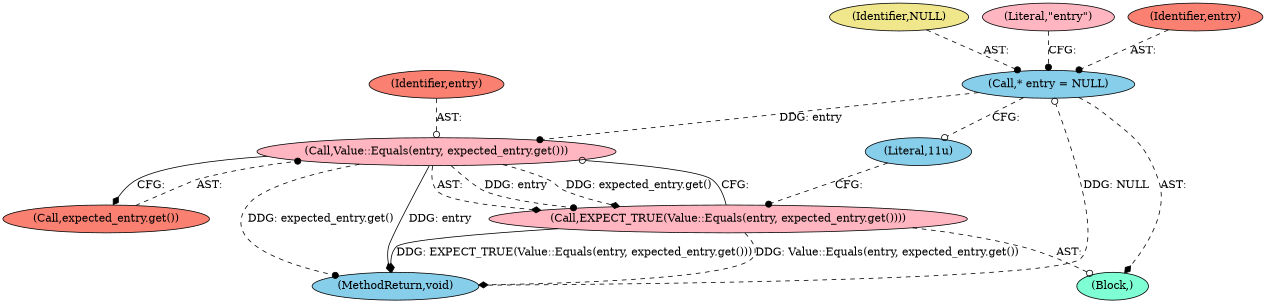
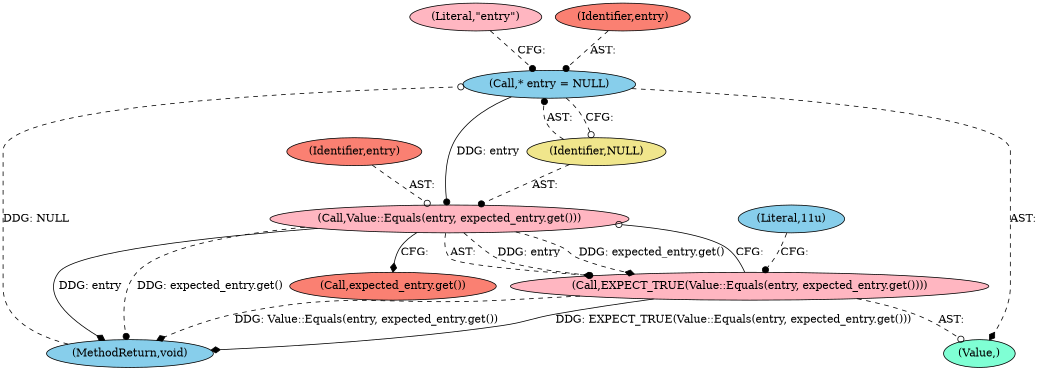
edge "(Call,* entry = NULL)" -> "(Call,Value::Equals(entry, expected_entry.get()))": style dashed -> solid
edge "(Call,* entry = NULL)" -> "(Literal,11u)": now "(Call,* entry = NULL)" -> "(Identifier,NULL)"
edge "(Call,expected_entry.get())" -> "(Call,Value::Equals(entry, expected_entry.get()))": now "(Identifier,NULL)" -> "(Call,Value::Equals(entry, expected_entry.get()))"
node "(Block,)": label "(Block,)" -> "(Value,)"
